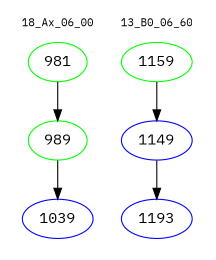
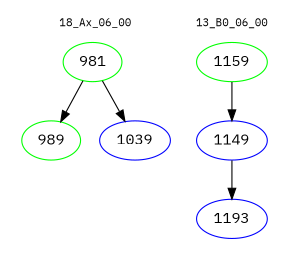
cluster "13_B0_06_60": label "13_B0_06_60" -> "13_B0_06_00"
edge "989" -> "1039": now "981" -> "1039"
